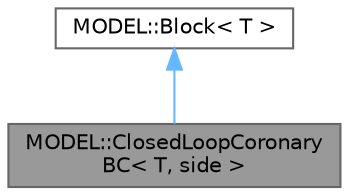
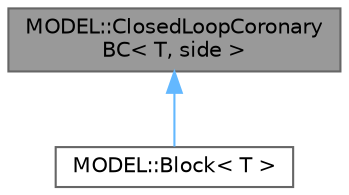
edge "MODEL::ClosedLoopCoronary BC< T, side >" -> "MODEL::Block< T >": reversed
